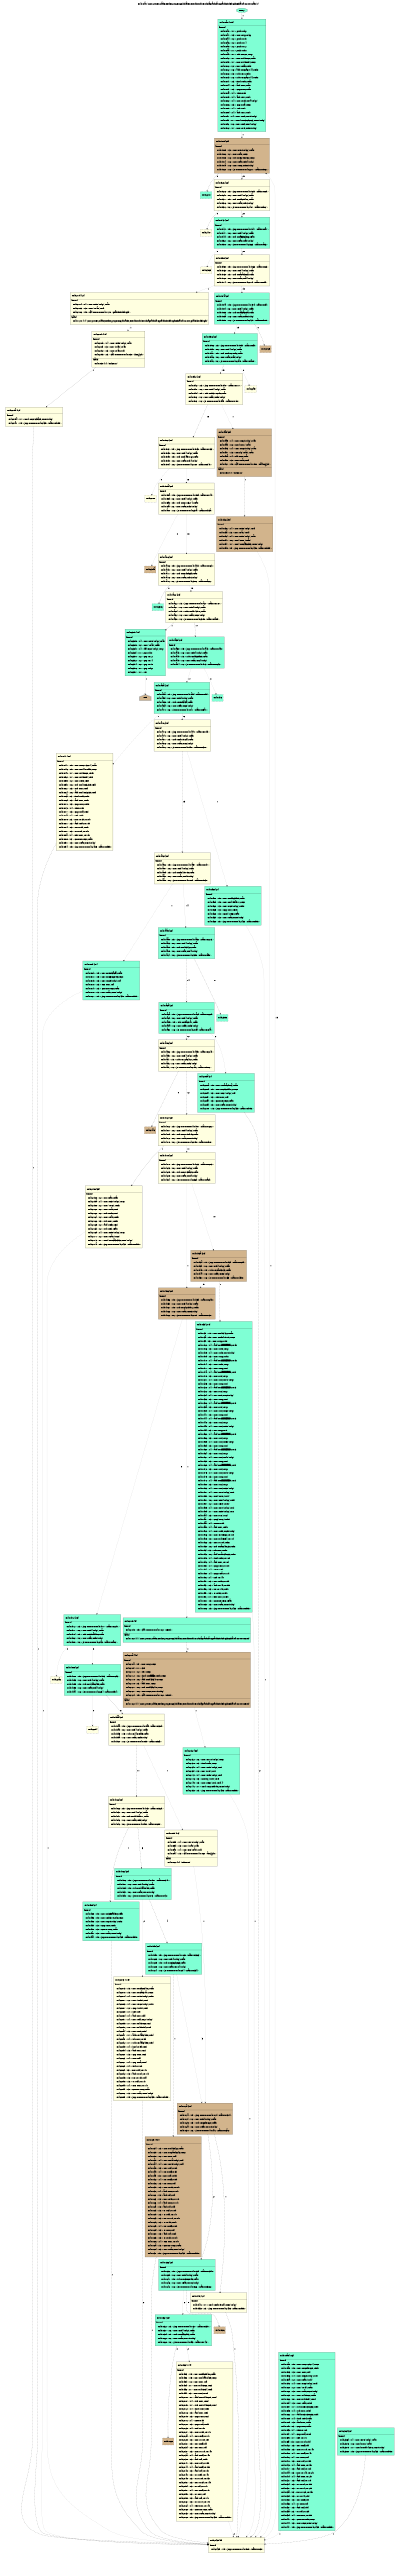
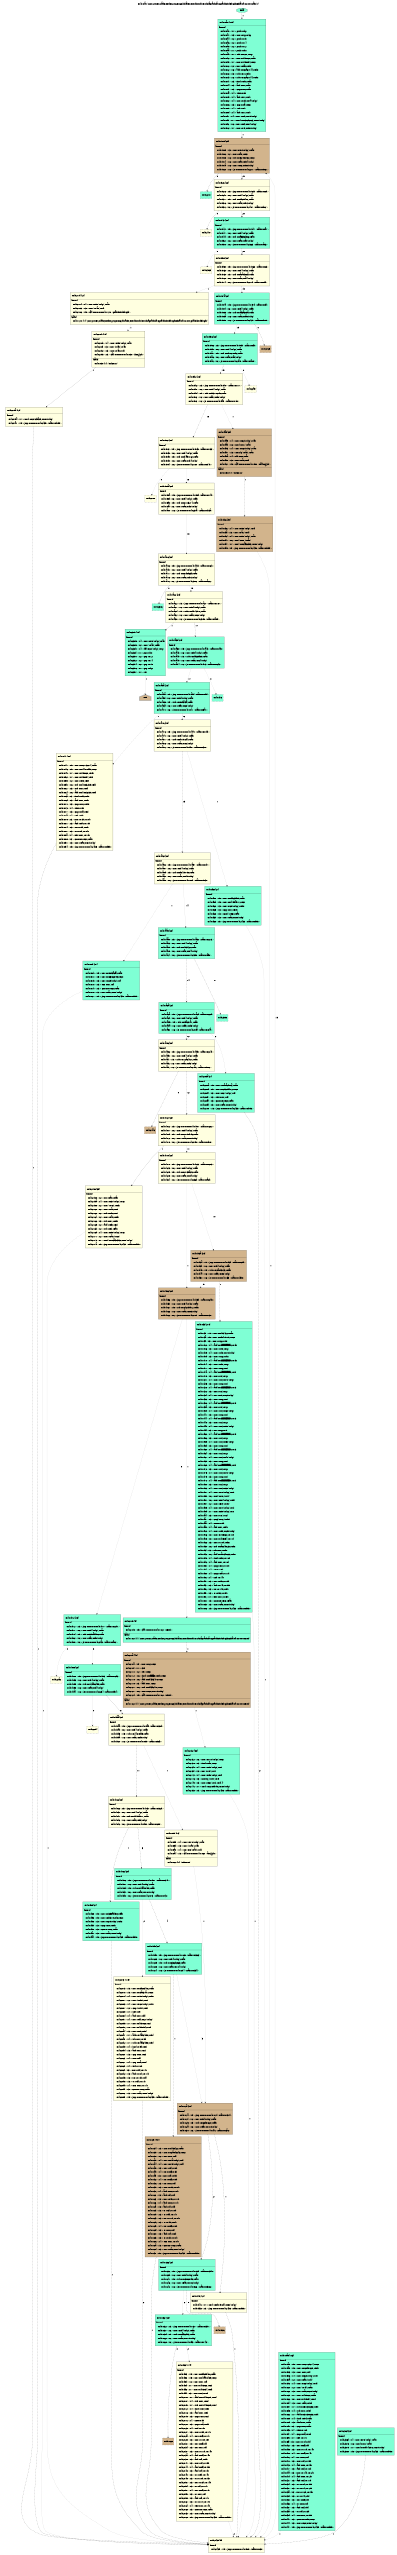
node "Entry": label "Entry" -> "Final"
node "0x4023da": removed
